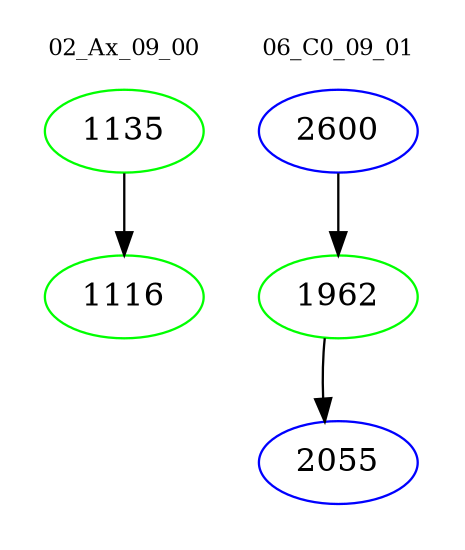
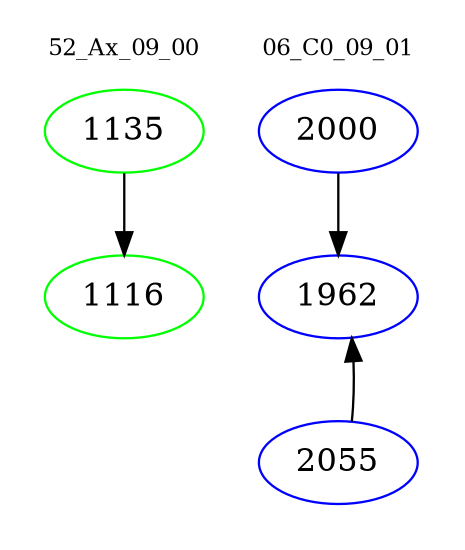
cluster "02_Ax_09_00": label "02_Ax_09_00" -> "52_Ax_09_00"
node "2600": label "2600" -> "2000"
node "1962": color green -> blue
edge "1962" -> "2055": reversed
